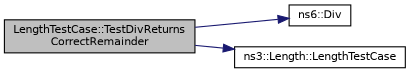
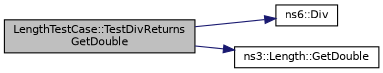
node "LengthTestCase::TestDivReturns CorrectRemainder": label "LengthTestCase::TestDivReturns CorrectRemainder" -> "LengthTestCase::TestDivReturns GetDouble"
node "ns3::Length::LengthTestCase": label "ns3::Length::LengthTestCase" -> "ns3::Length::GetDouble"
